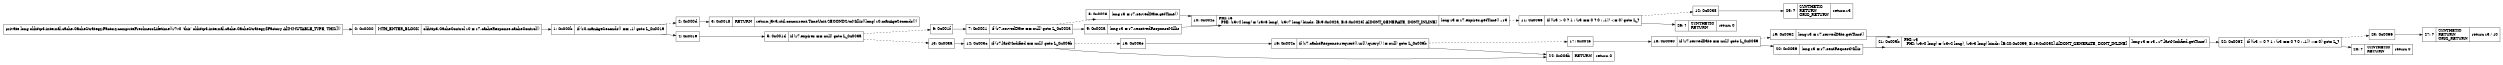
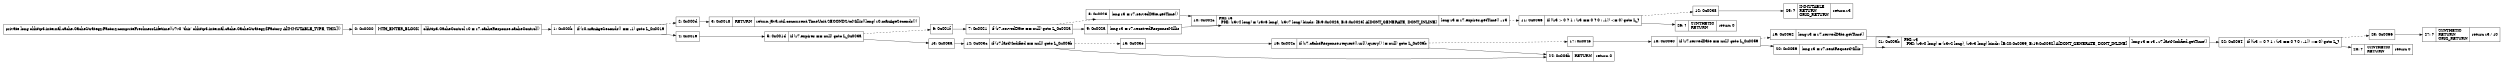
node "25: ?": text "SYNTHETIC" -> "IMMUTABLE"
edge "5: 0x001d" -> "13: 0x003a": style dashed -> solid
